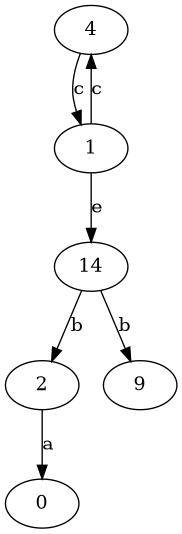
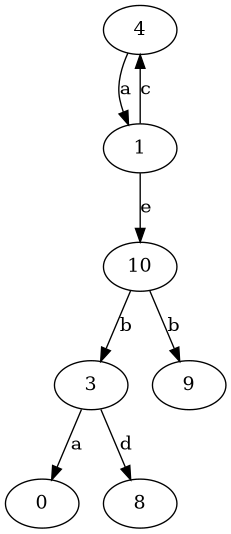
edge "4" -> "1": label "c" -> "a"
node "14": label "14" -> "10"
node "2": label "2" -> "3"
node "8": added
